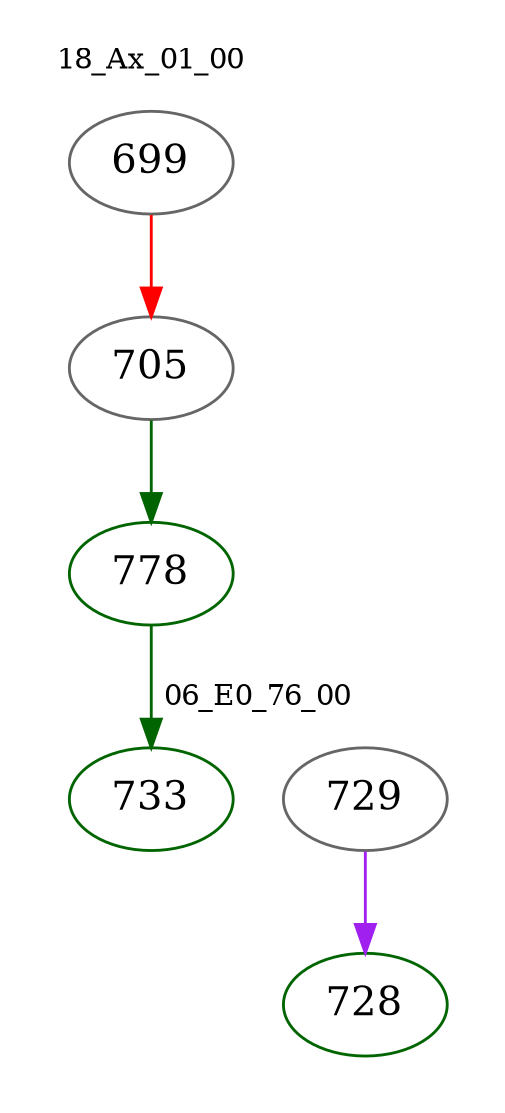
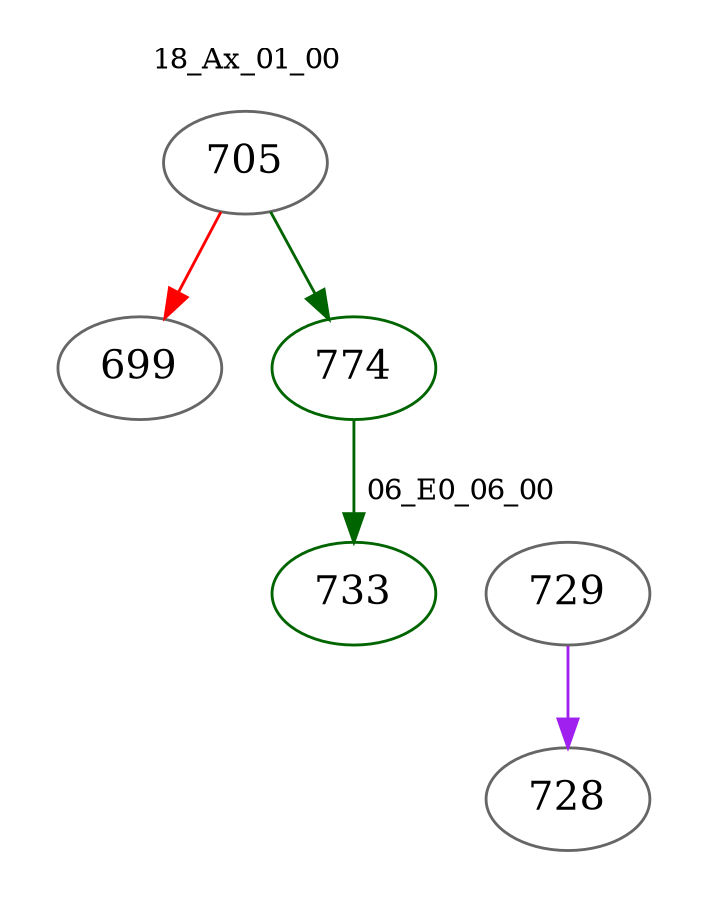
edge "699" -> "705": reversed
node "778": label "778" -> "774"
cluster "06_E0_76_00": label "06_E0_76_00" -> "06_E0_06_00"
node "728": color darkgreen -> gray40
